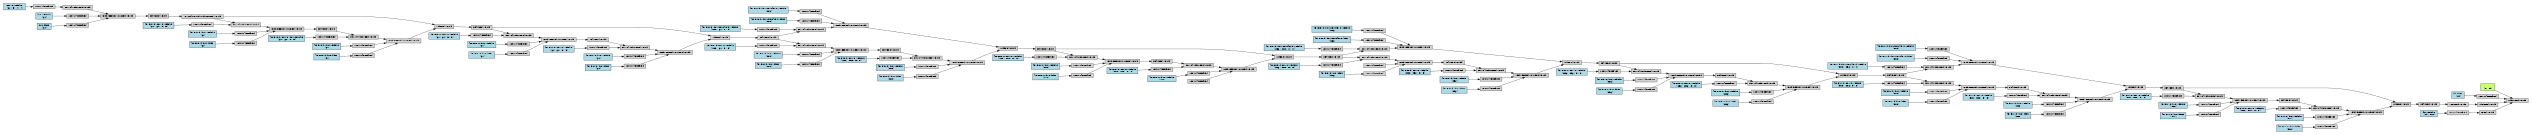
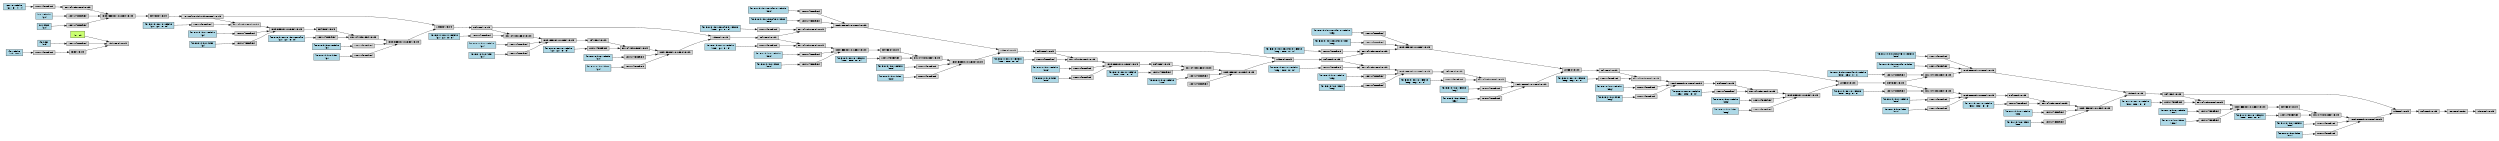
node "layer3.0.bn1.weight (256)": added
edge "ViewBackward0" -> "AddmmBackward0": removed
